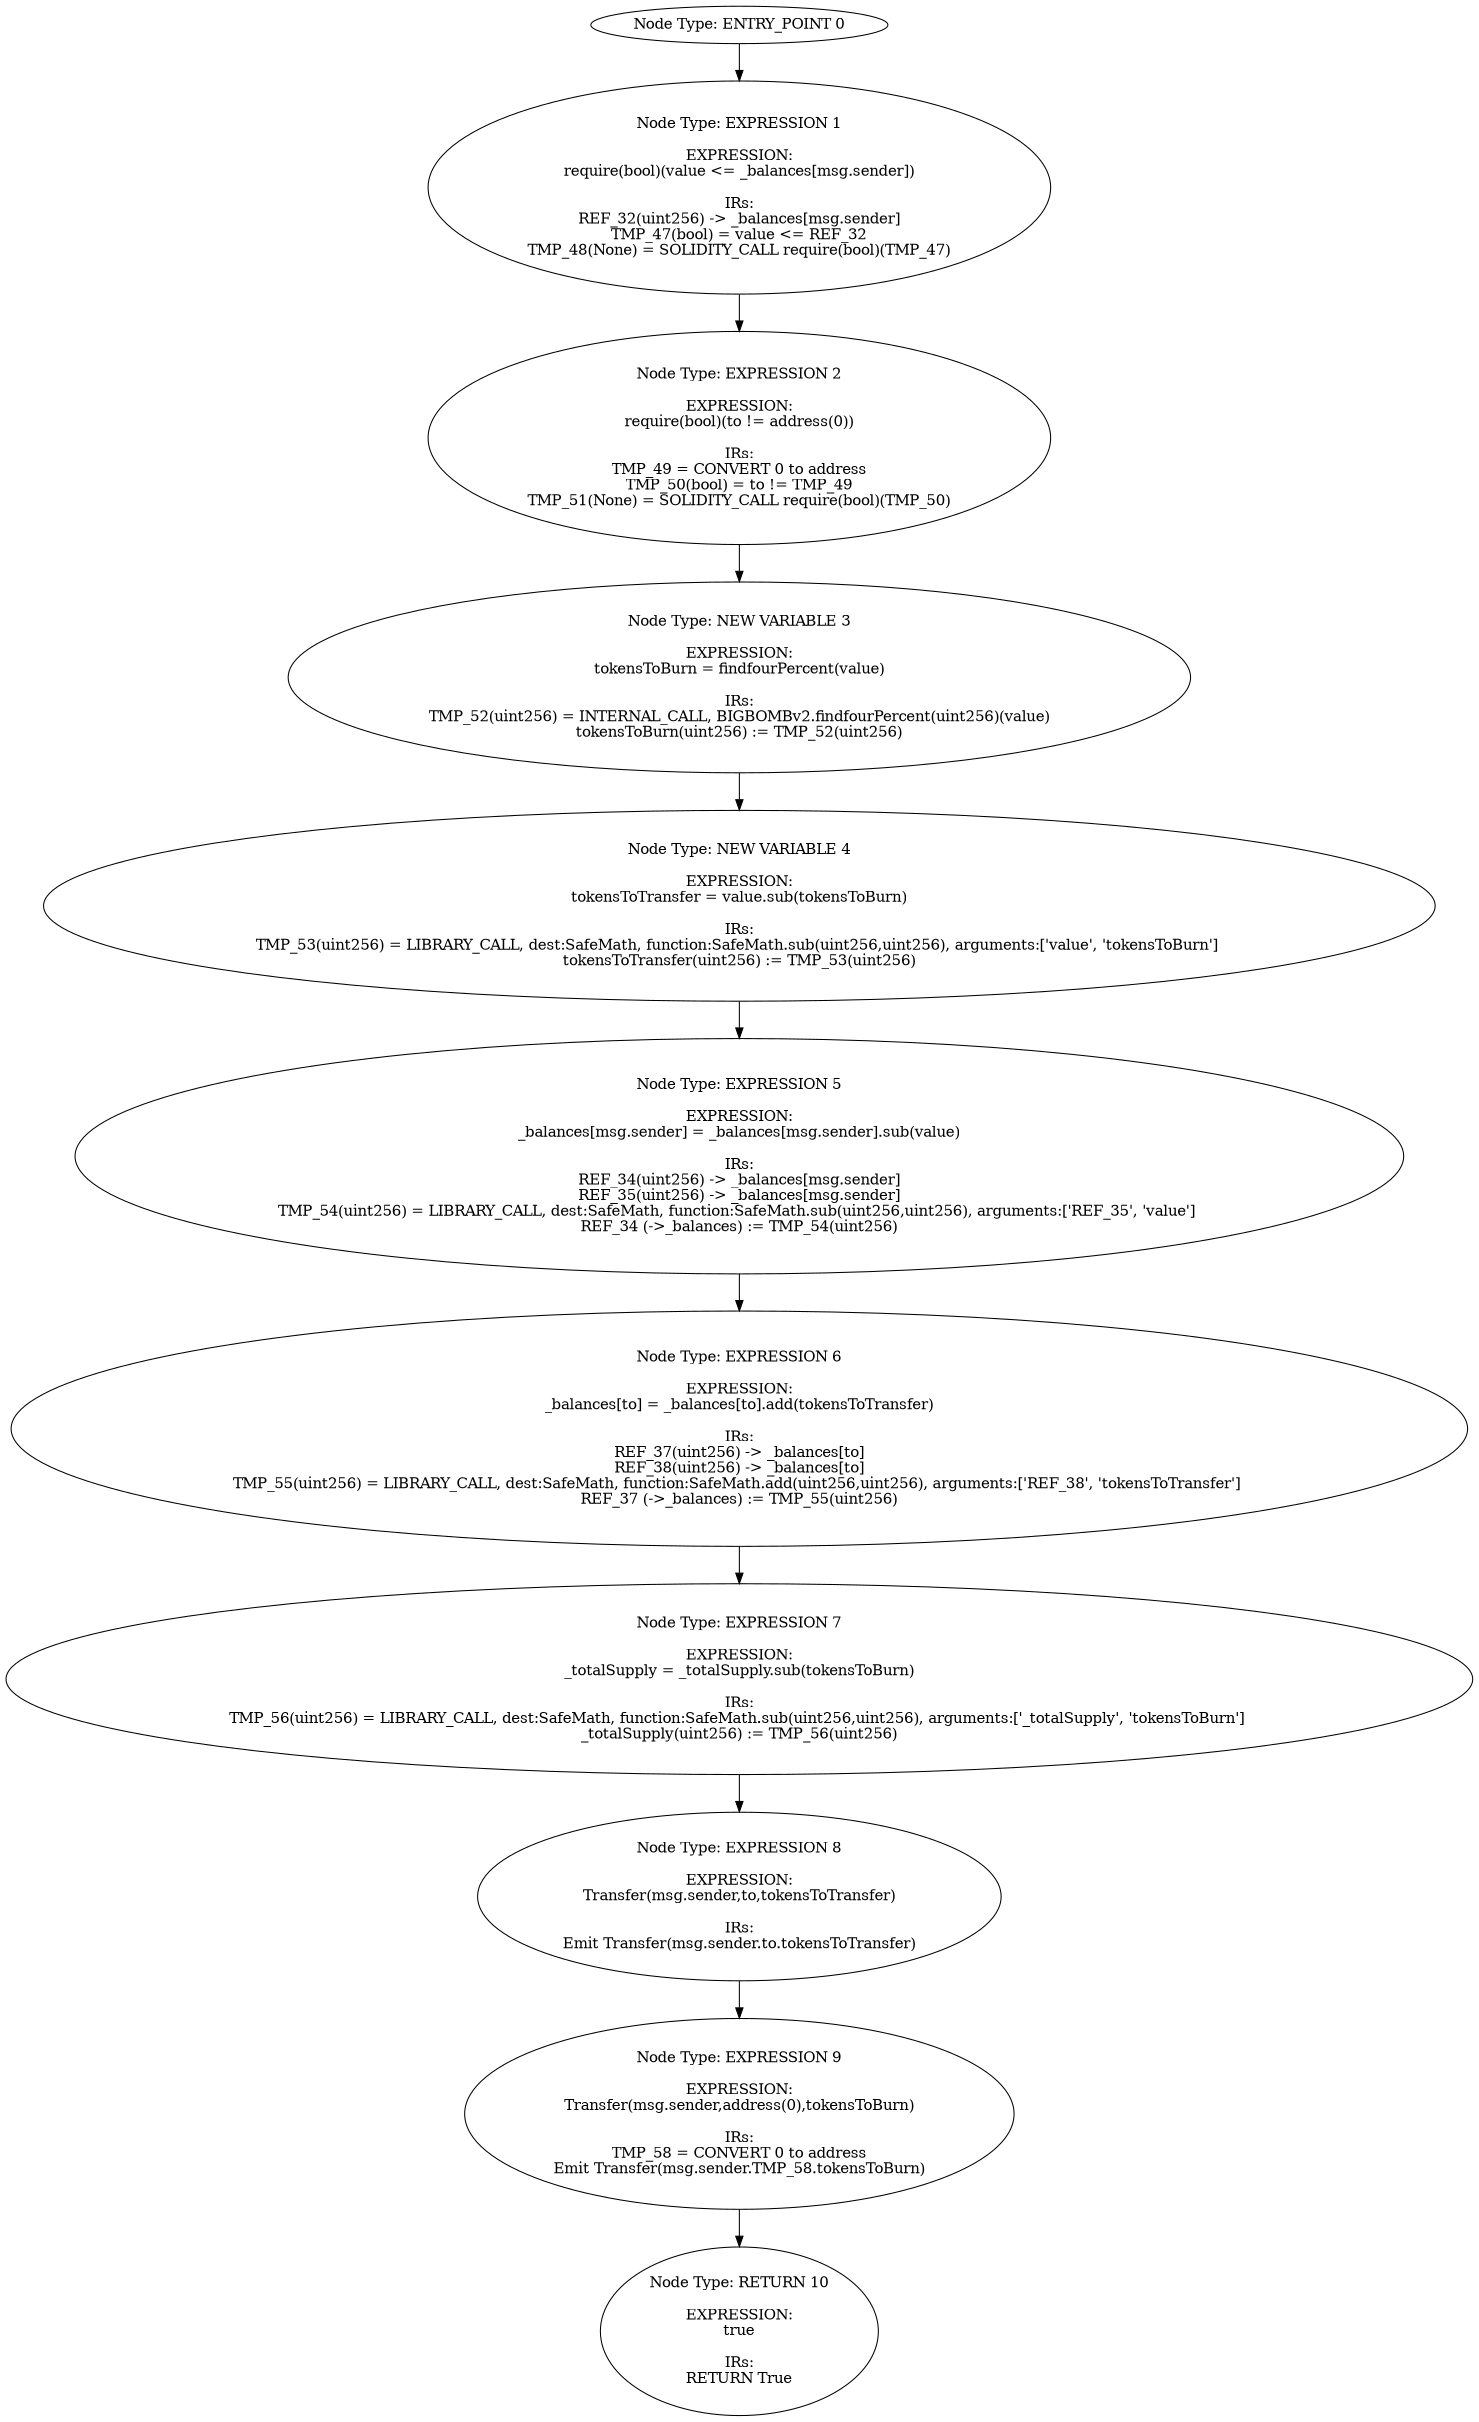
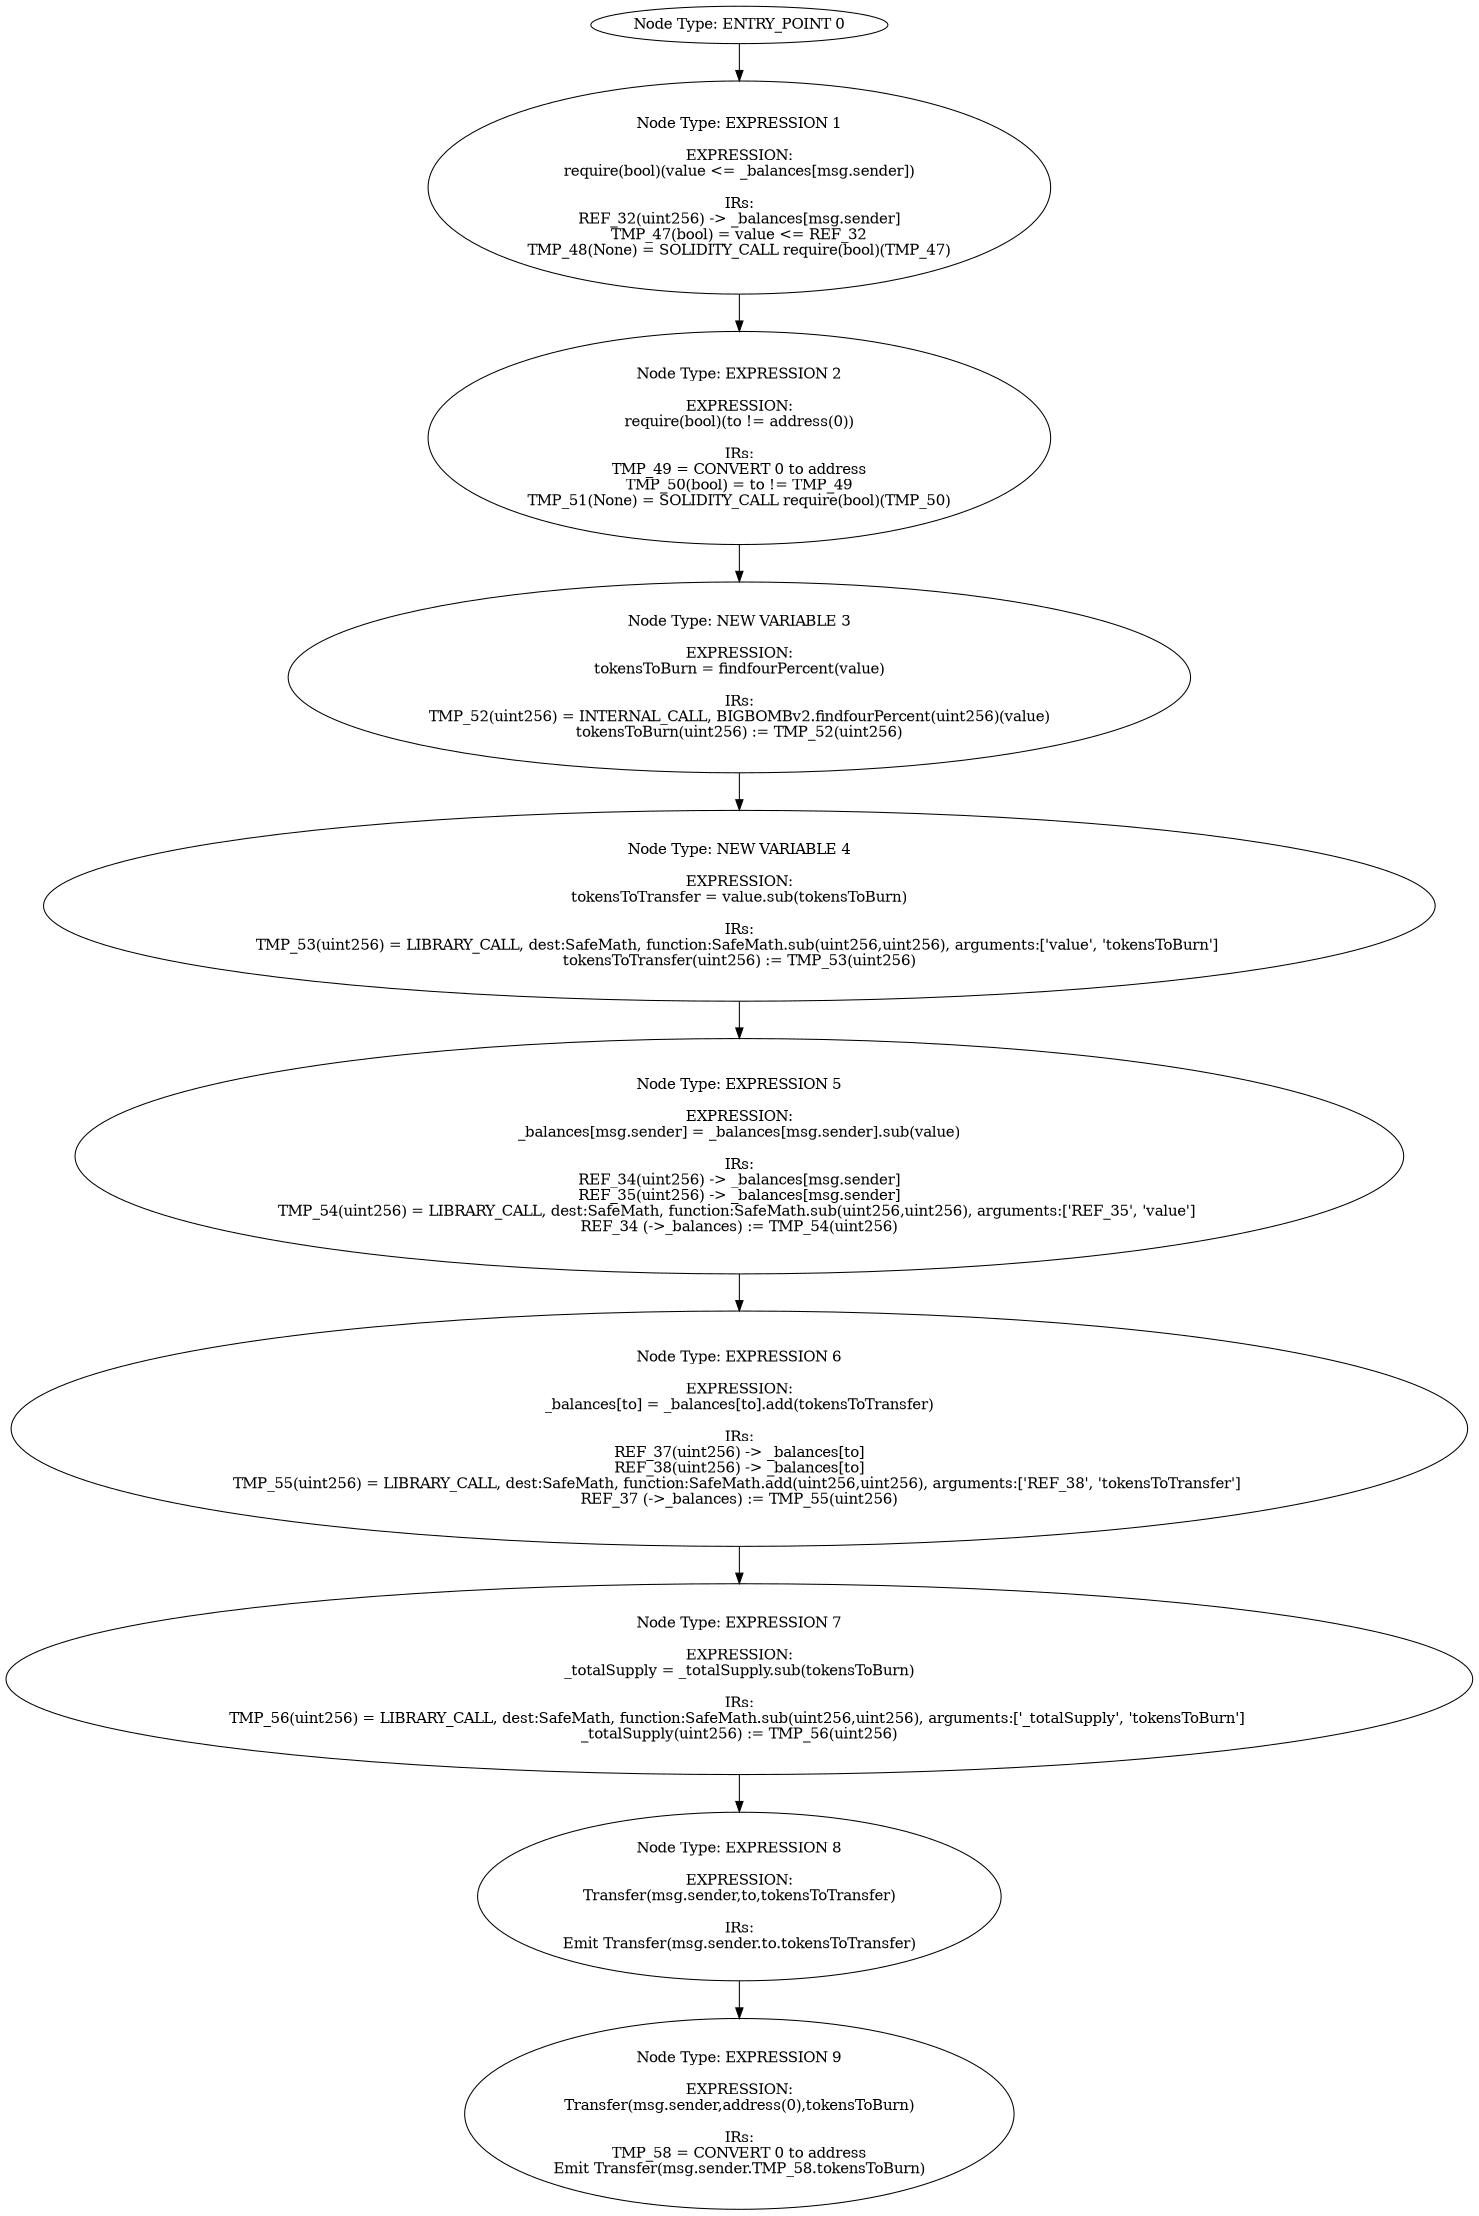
node "Node Type: RETURN 10 EXPRESSION: true IRs: RETURN True": removed
